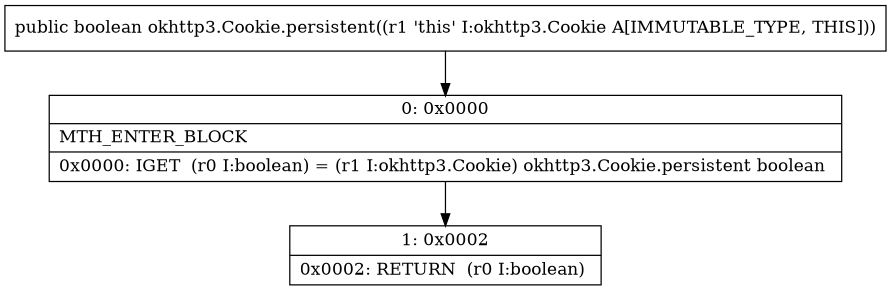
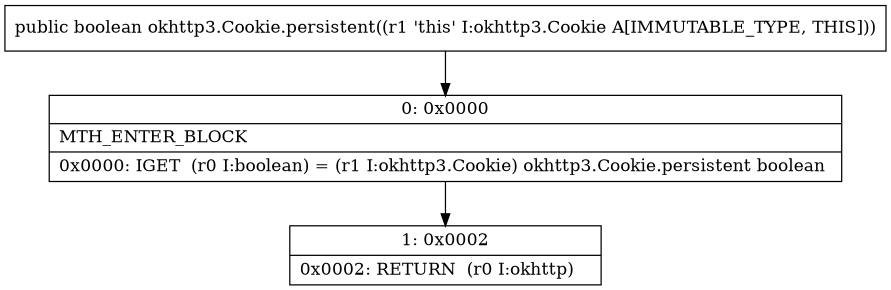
node "1: 0x0002": text "0x0002: RETURN  (r0 I:boolean)" -> "0x0002: RETURN  (r0 I:okhttp)"
